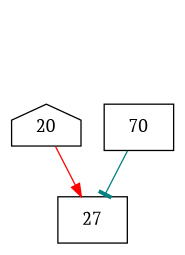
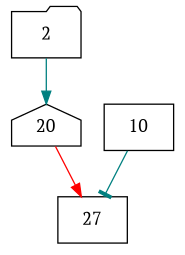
node "2": added
node "70": label "70" -> "10"
